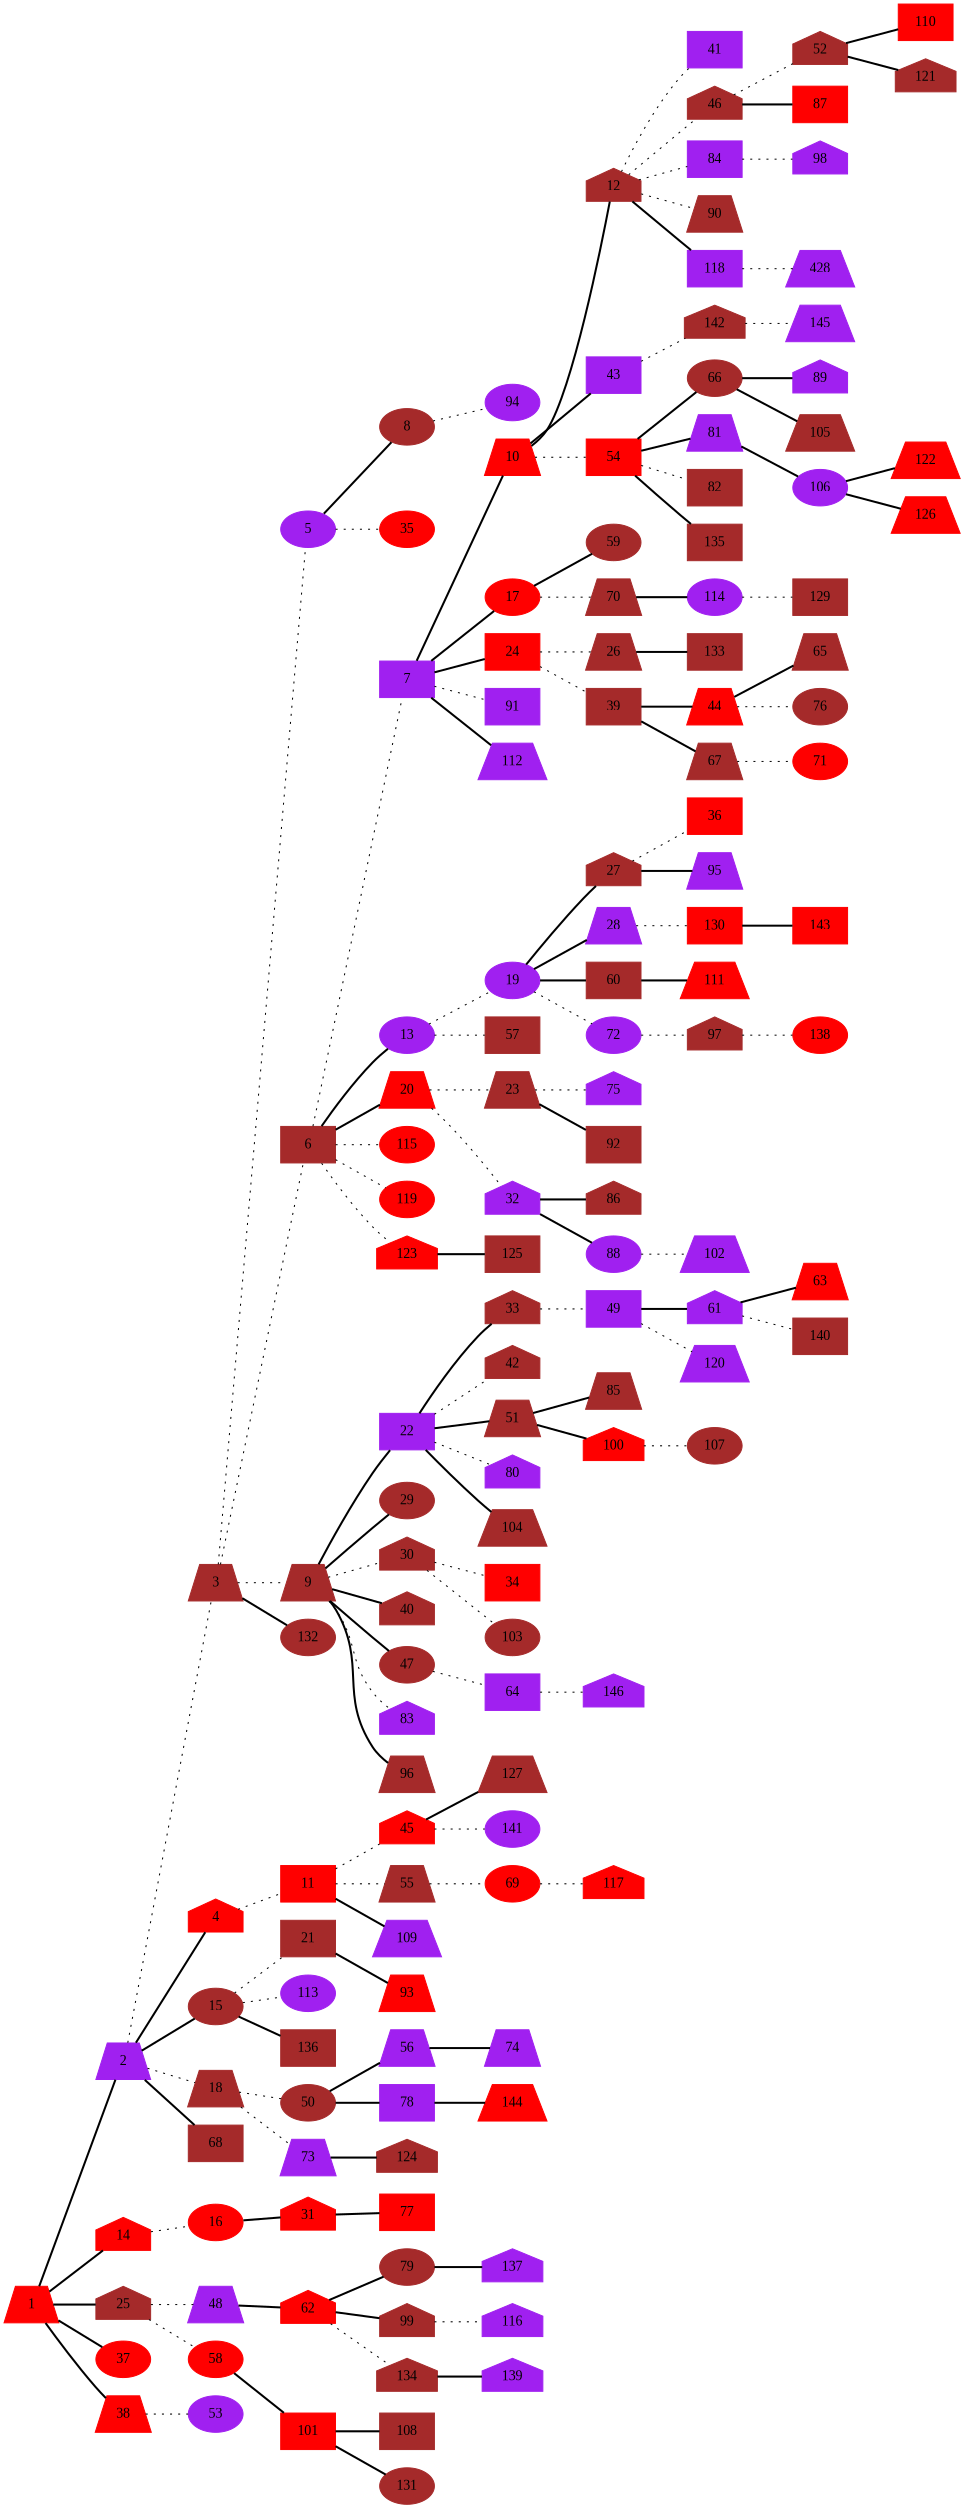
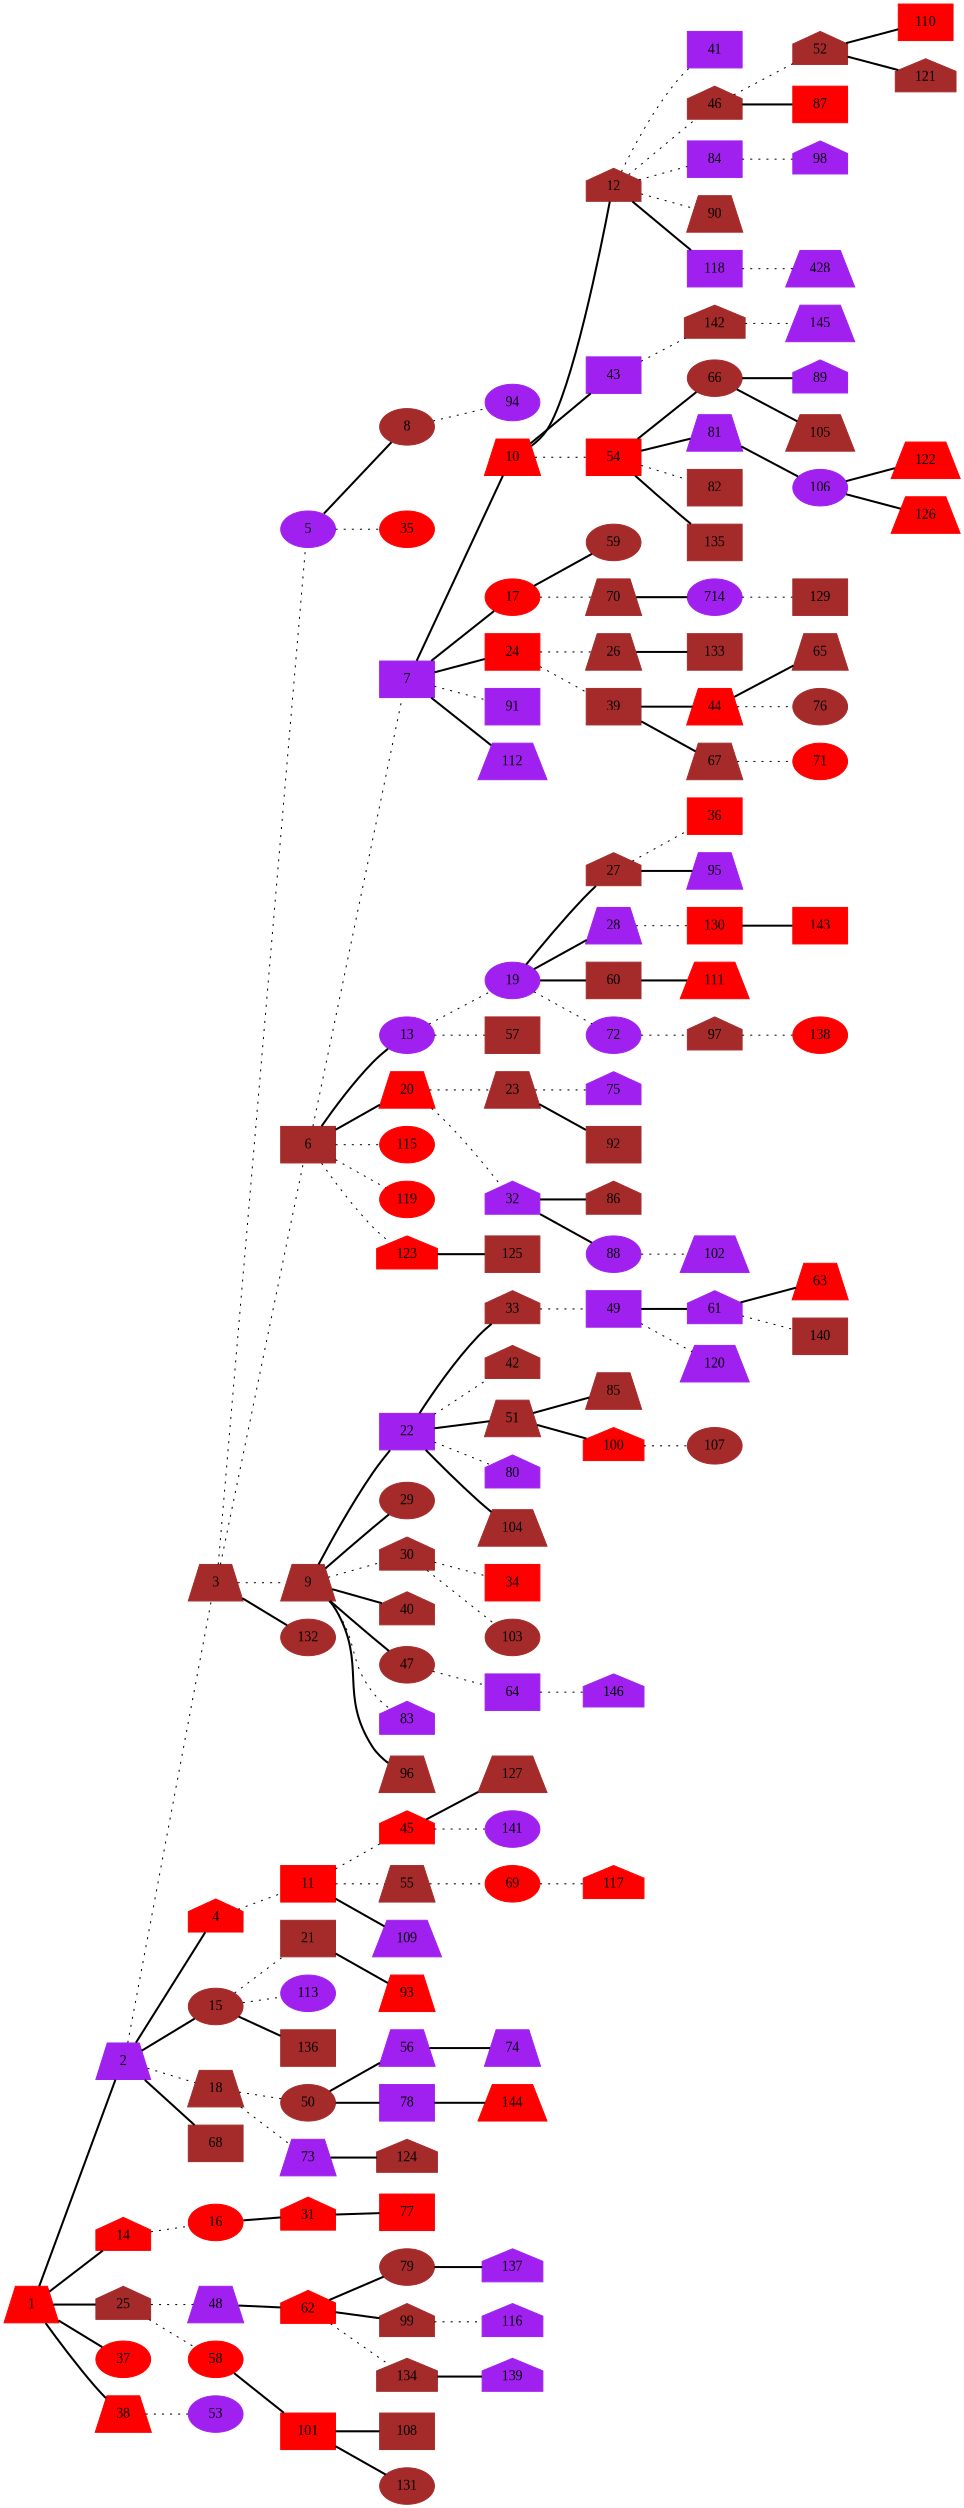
node "114": label "114" -> "714"
